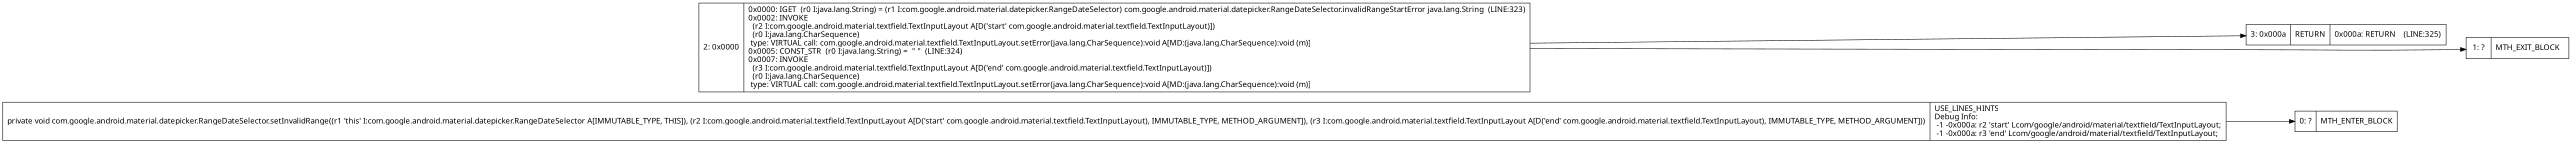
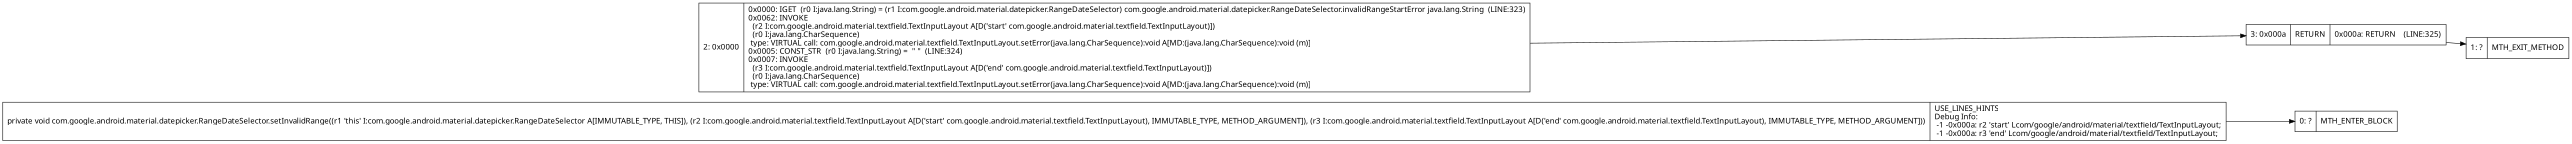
node "2: 0x0000": text "0x0002: INVOKE" -> "0x0062: INVOKE"
node "1: ?": text "MTH_EXIT_BLOCK" -> "MTH_EXIT_METHOD"
edge "2: 0x0000" -> "1: ?": now "3: 0x000a" -> "1: ?"
